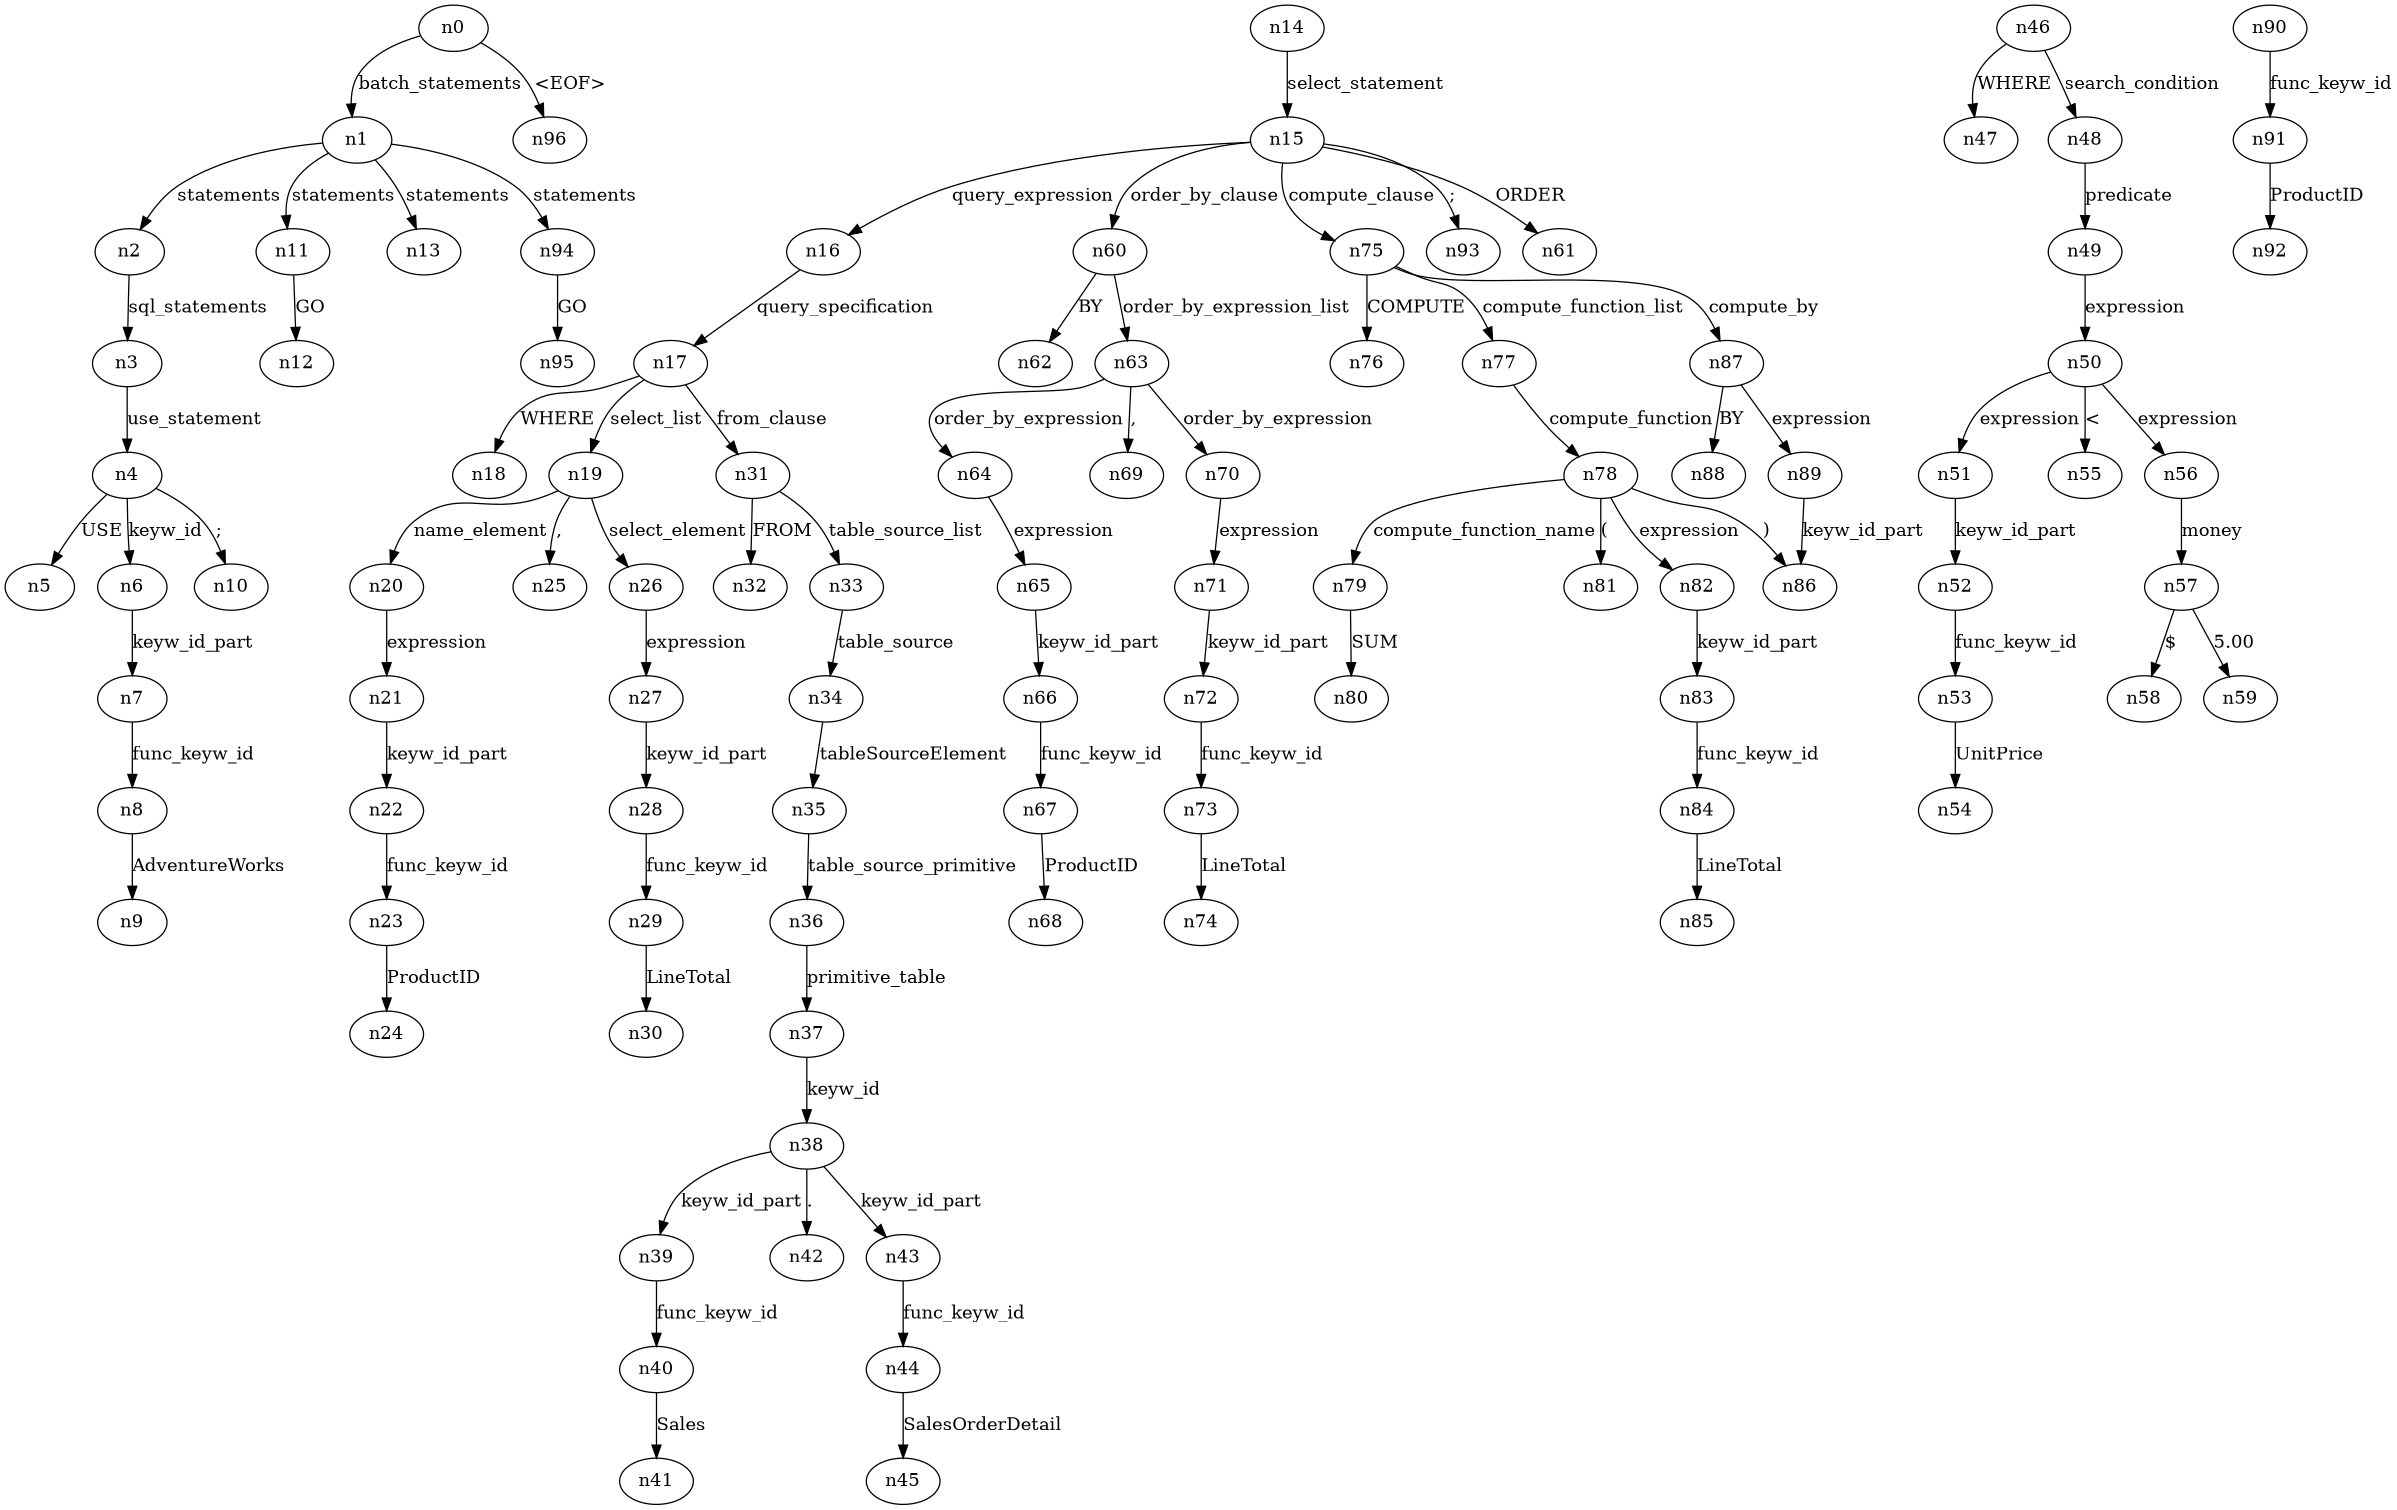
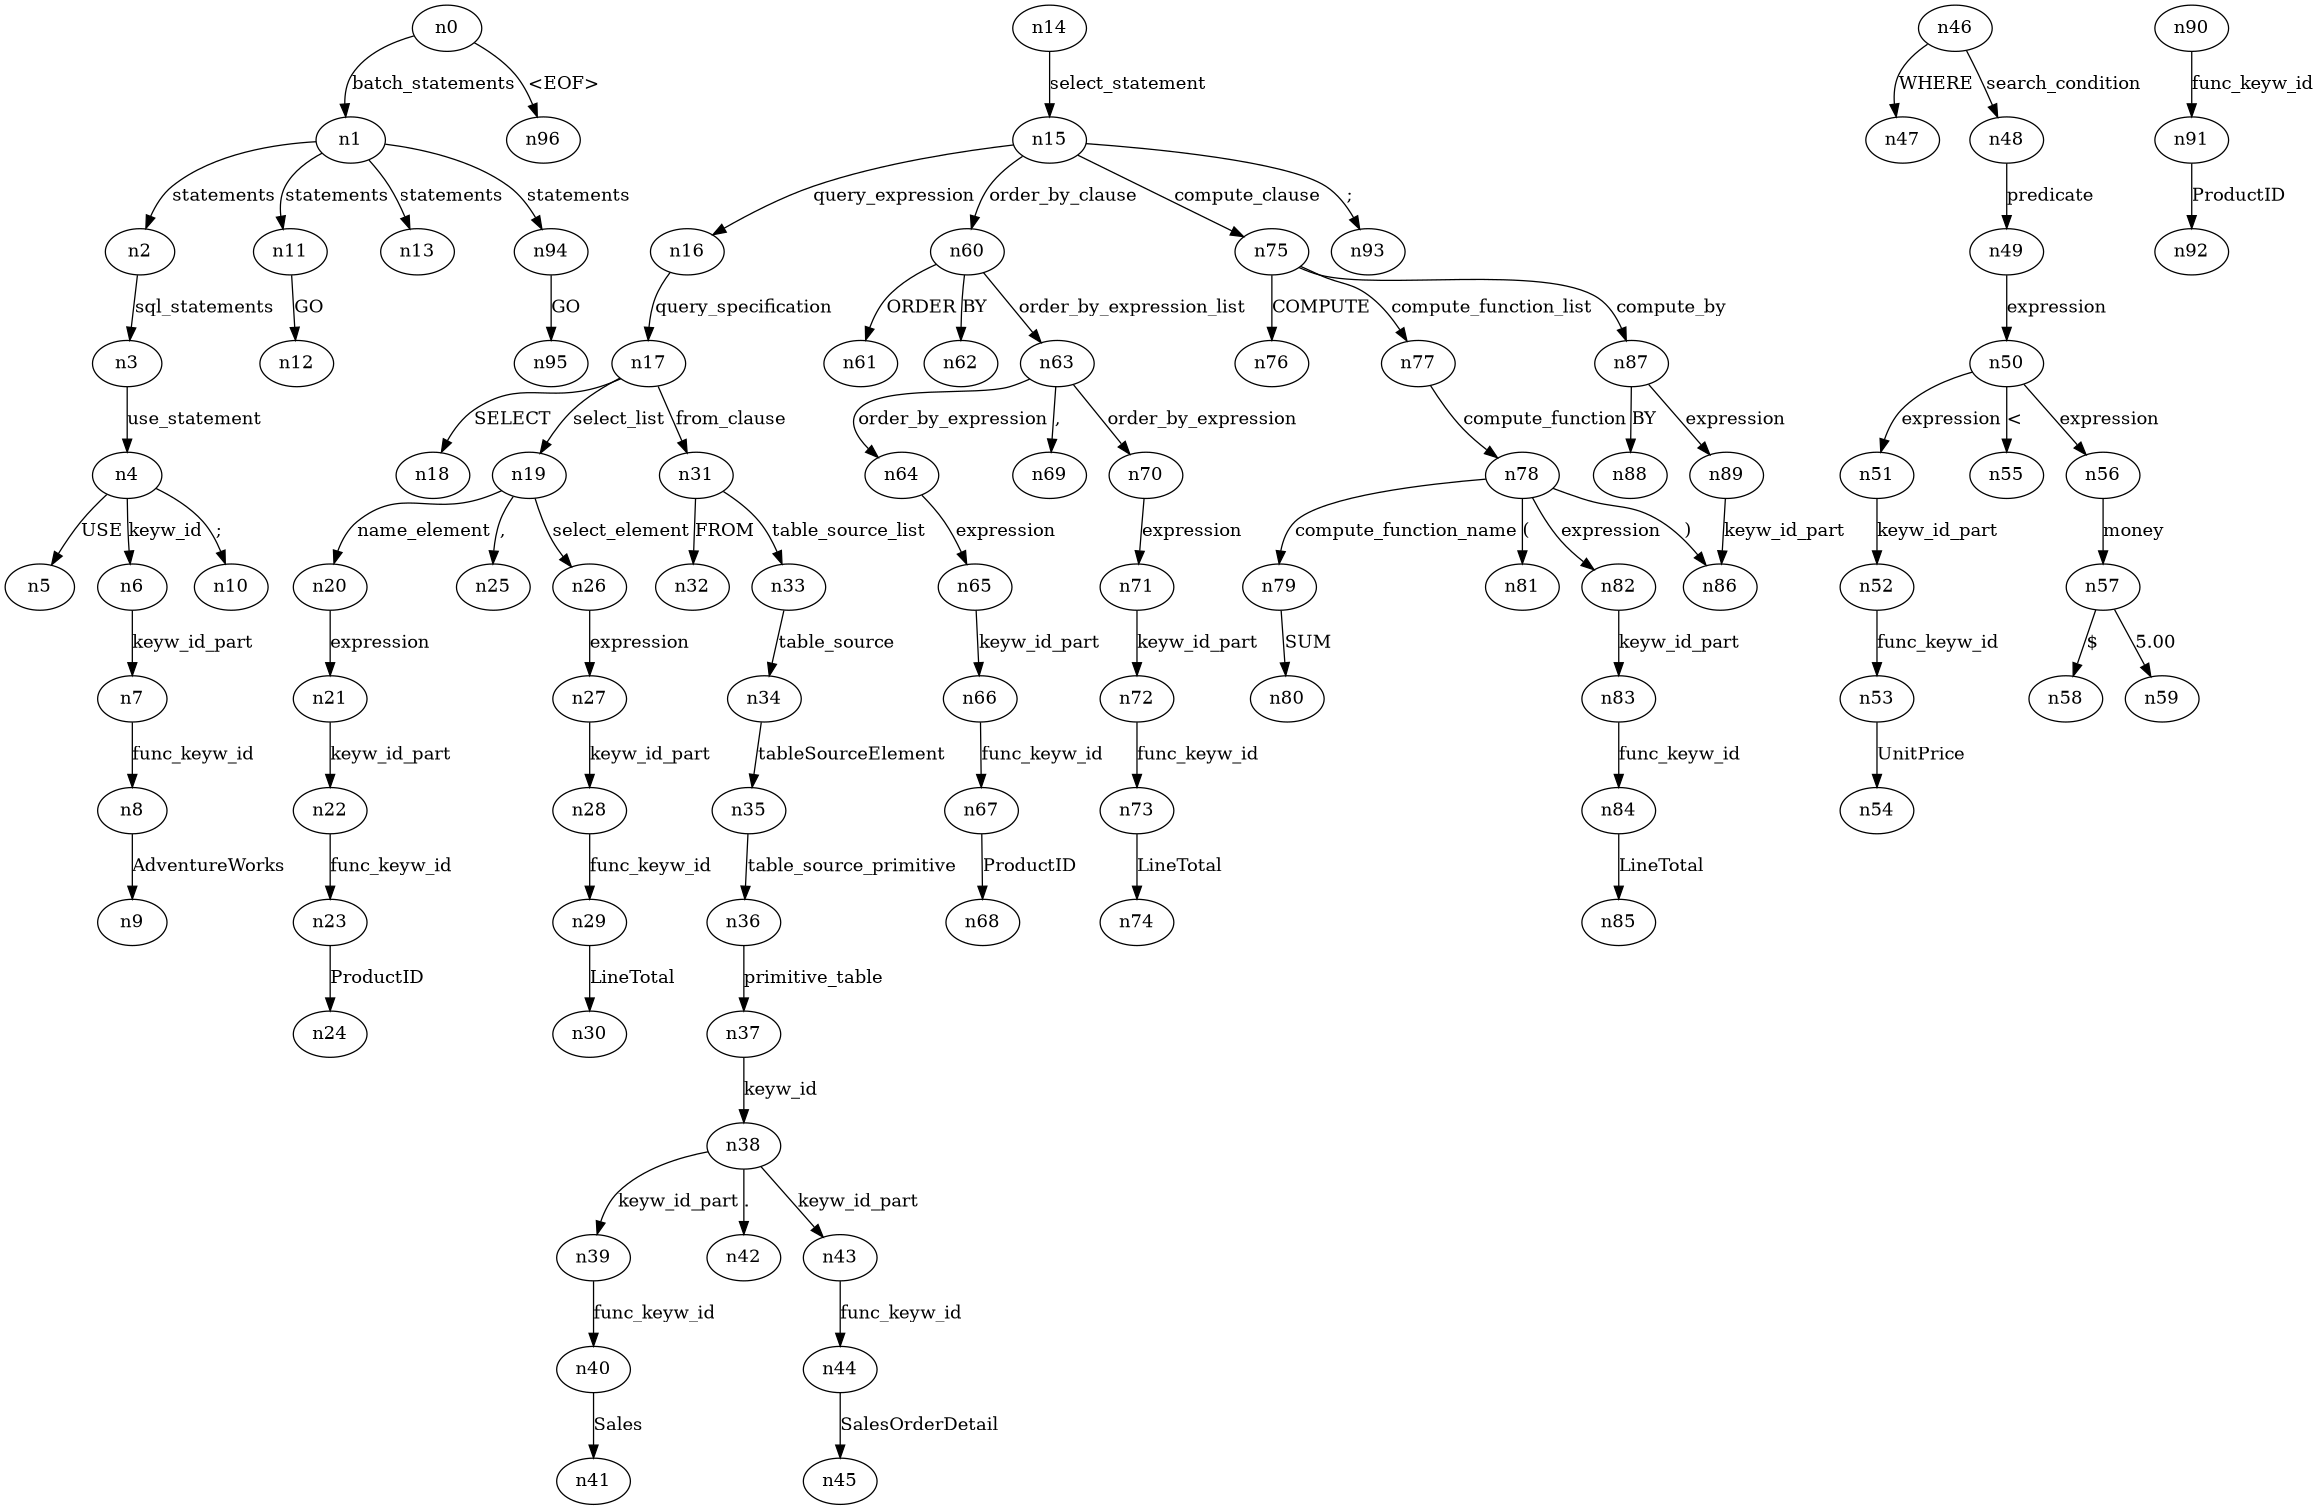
edge "n15" -> "n61": now "n60" -> "n61"
edge "n17" -> "n18": label "WHERE" -> "SELECT"
